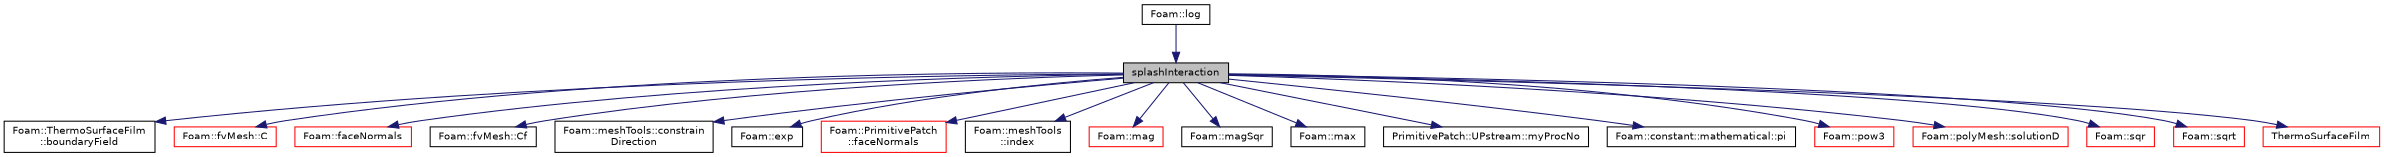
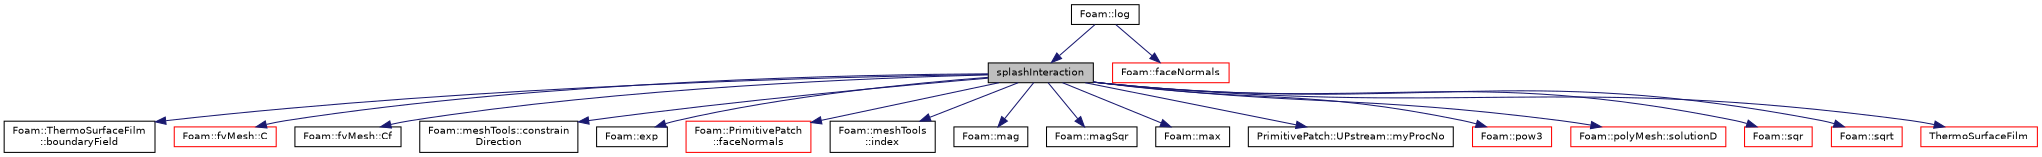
edge "splashInteraction" -> "Foam::faceNormals": now "Foam::log" -> "Foam::faceNormals"
node "Foam::mag": color red -> black
node "Foam::constant::mathematical::pi": removed
